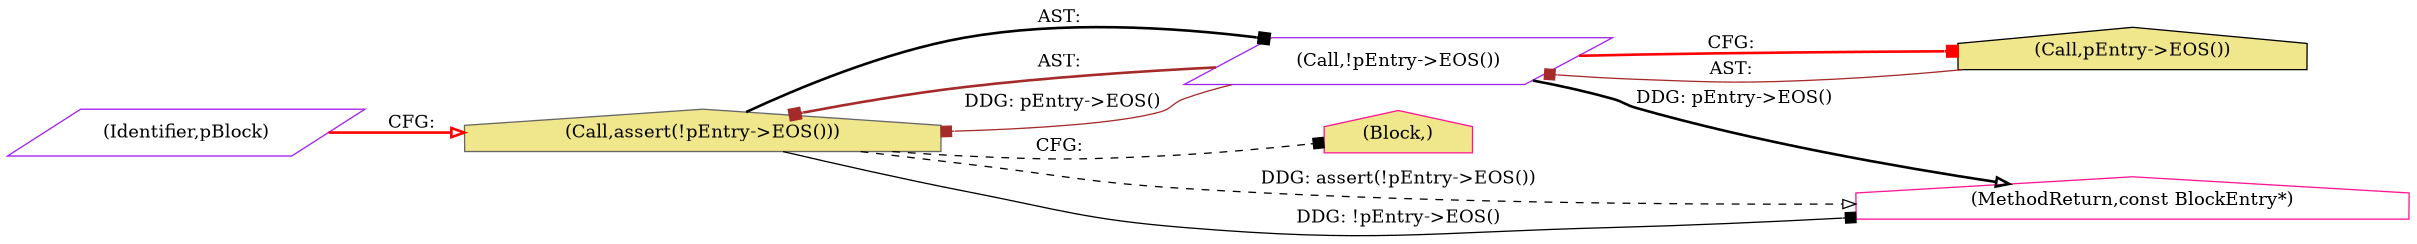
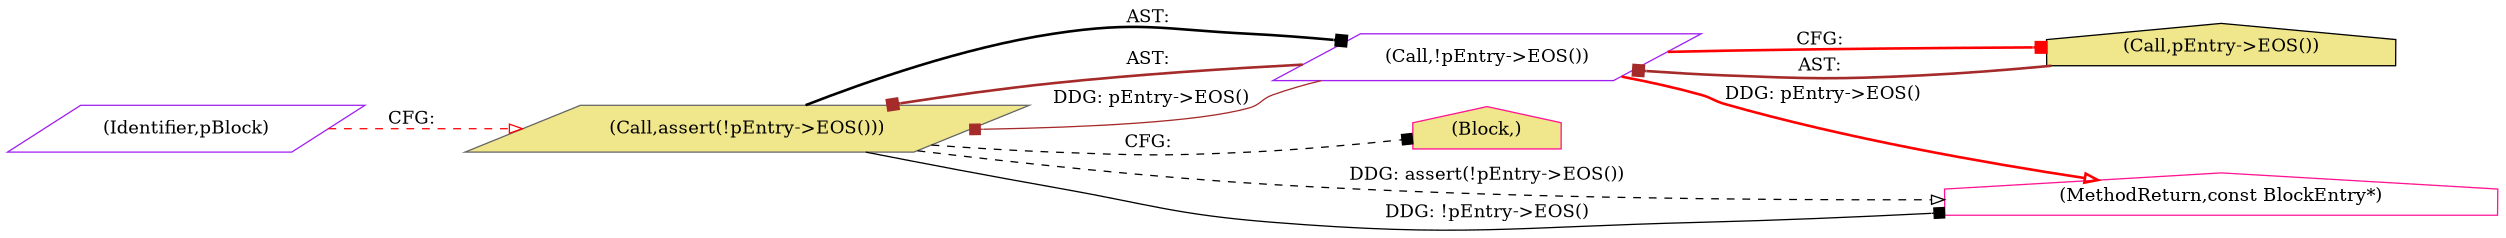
edge "(Call,pEntry->EOS())" -> "(Call,!pEntry->EOS())": style solid -> bold
edge "(Identifier,pBlock)" -> "(Call,assert(!pEntry->EOS()))": style bold -> dashed
node "(Call,assert(!pEntry->EOS()))": shape house -> parallelogram
edge "(Call,!pEntry->EOS())" -> "(MethodReturn,const BlockEntry*)": color black -> red
